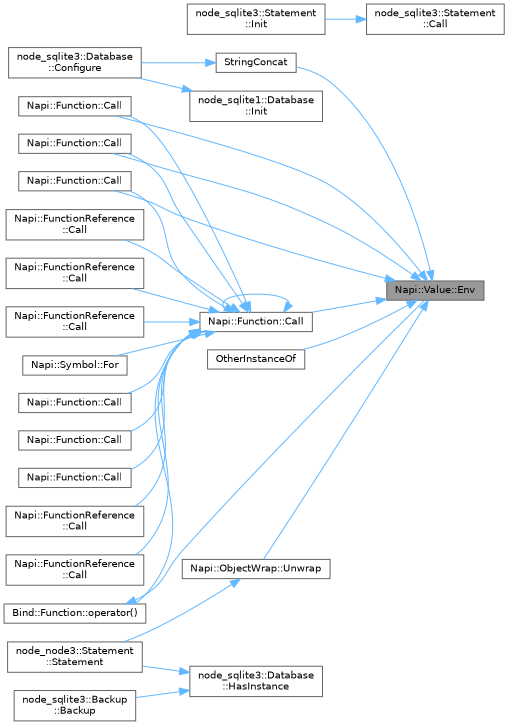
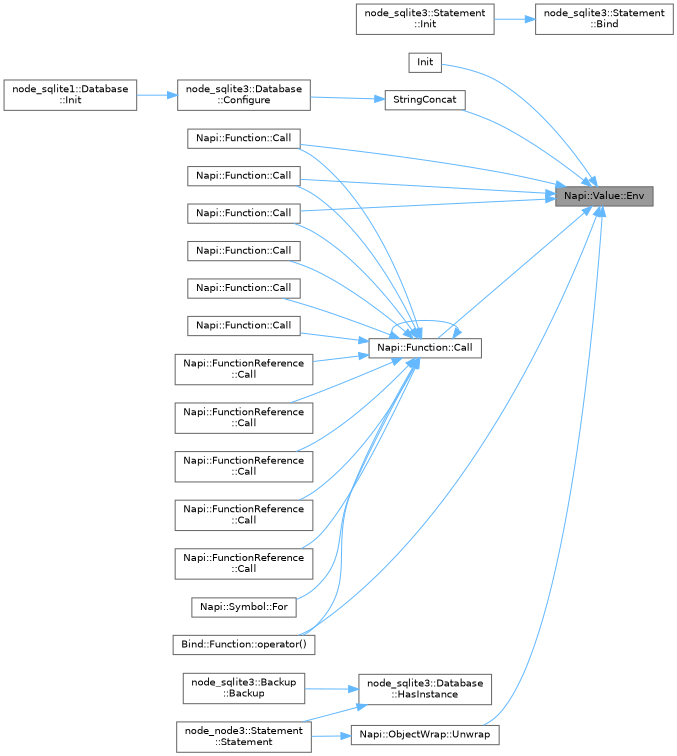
node "node_sqlite3::Statement ::Call": label "node_sqlite3::Statement ::Call" -> "node_sqlite3::Statement ::Bind"
edge "node_sqlite3::Database ::Configure" -> "node_sqlite1::Database ::Init": reversed
node "OtherInstanceOf": label "OtherInstanceOf" -> "Init"
edge "Napi::Value::Env" -> "Bind::Function::operator()": reversed
